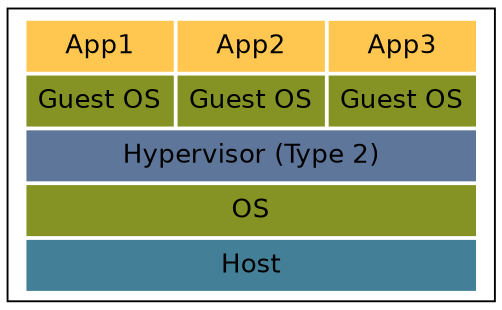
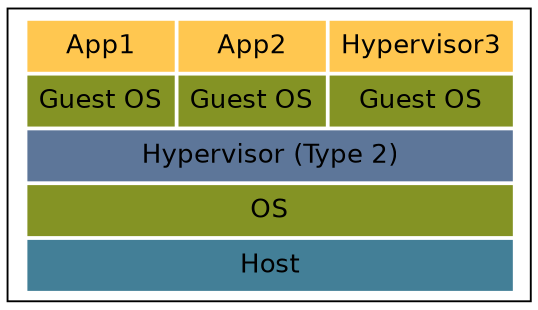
node "App1": text "App3" -> "Hypervisor3"
